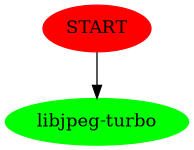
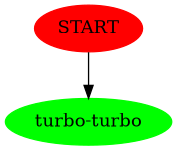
node "libjpeg-turbo": label "libjpeg-turbo" -> "turbo-turbo"
